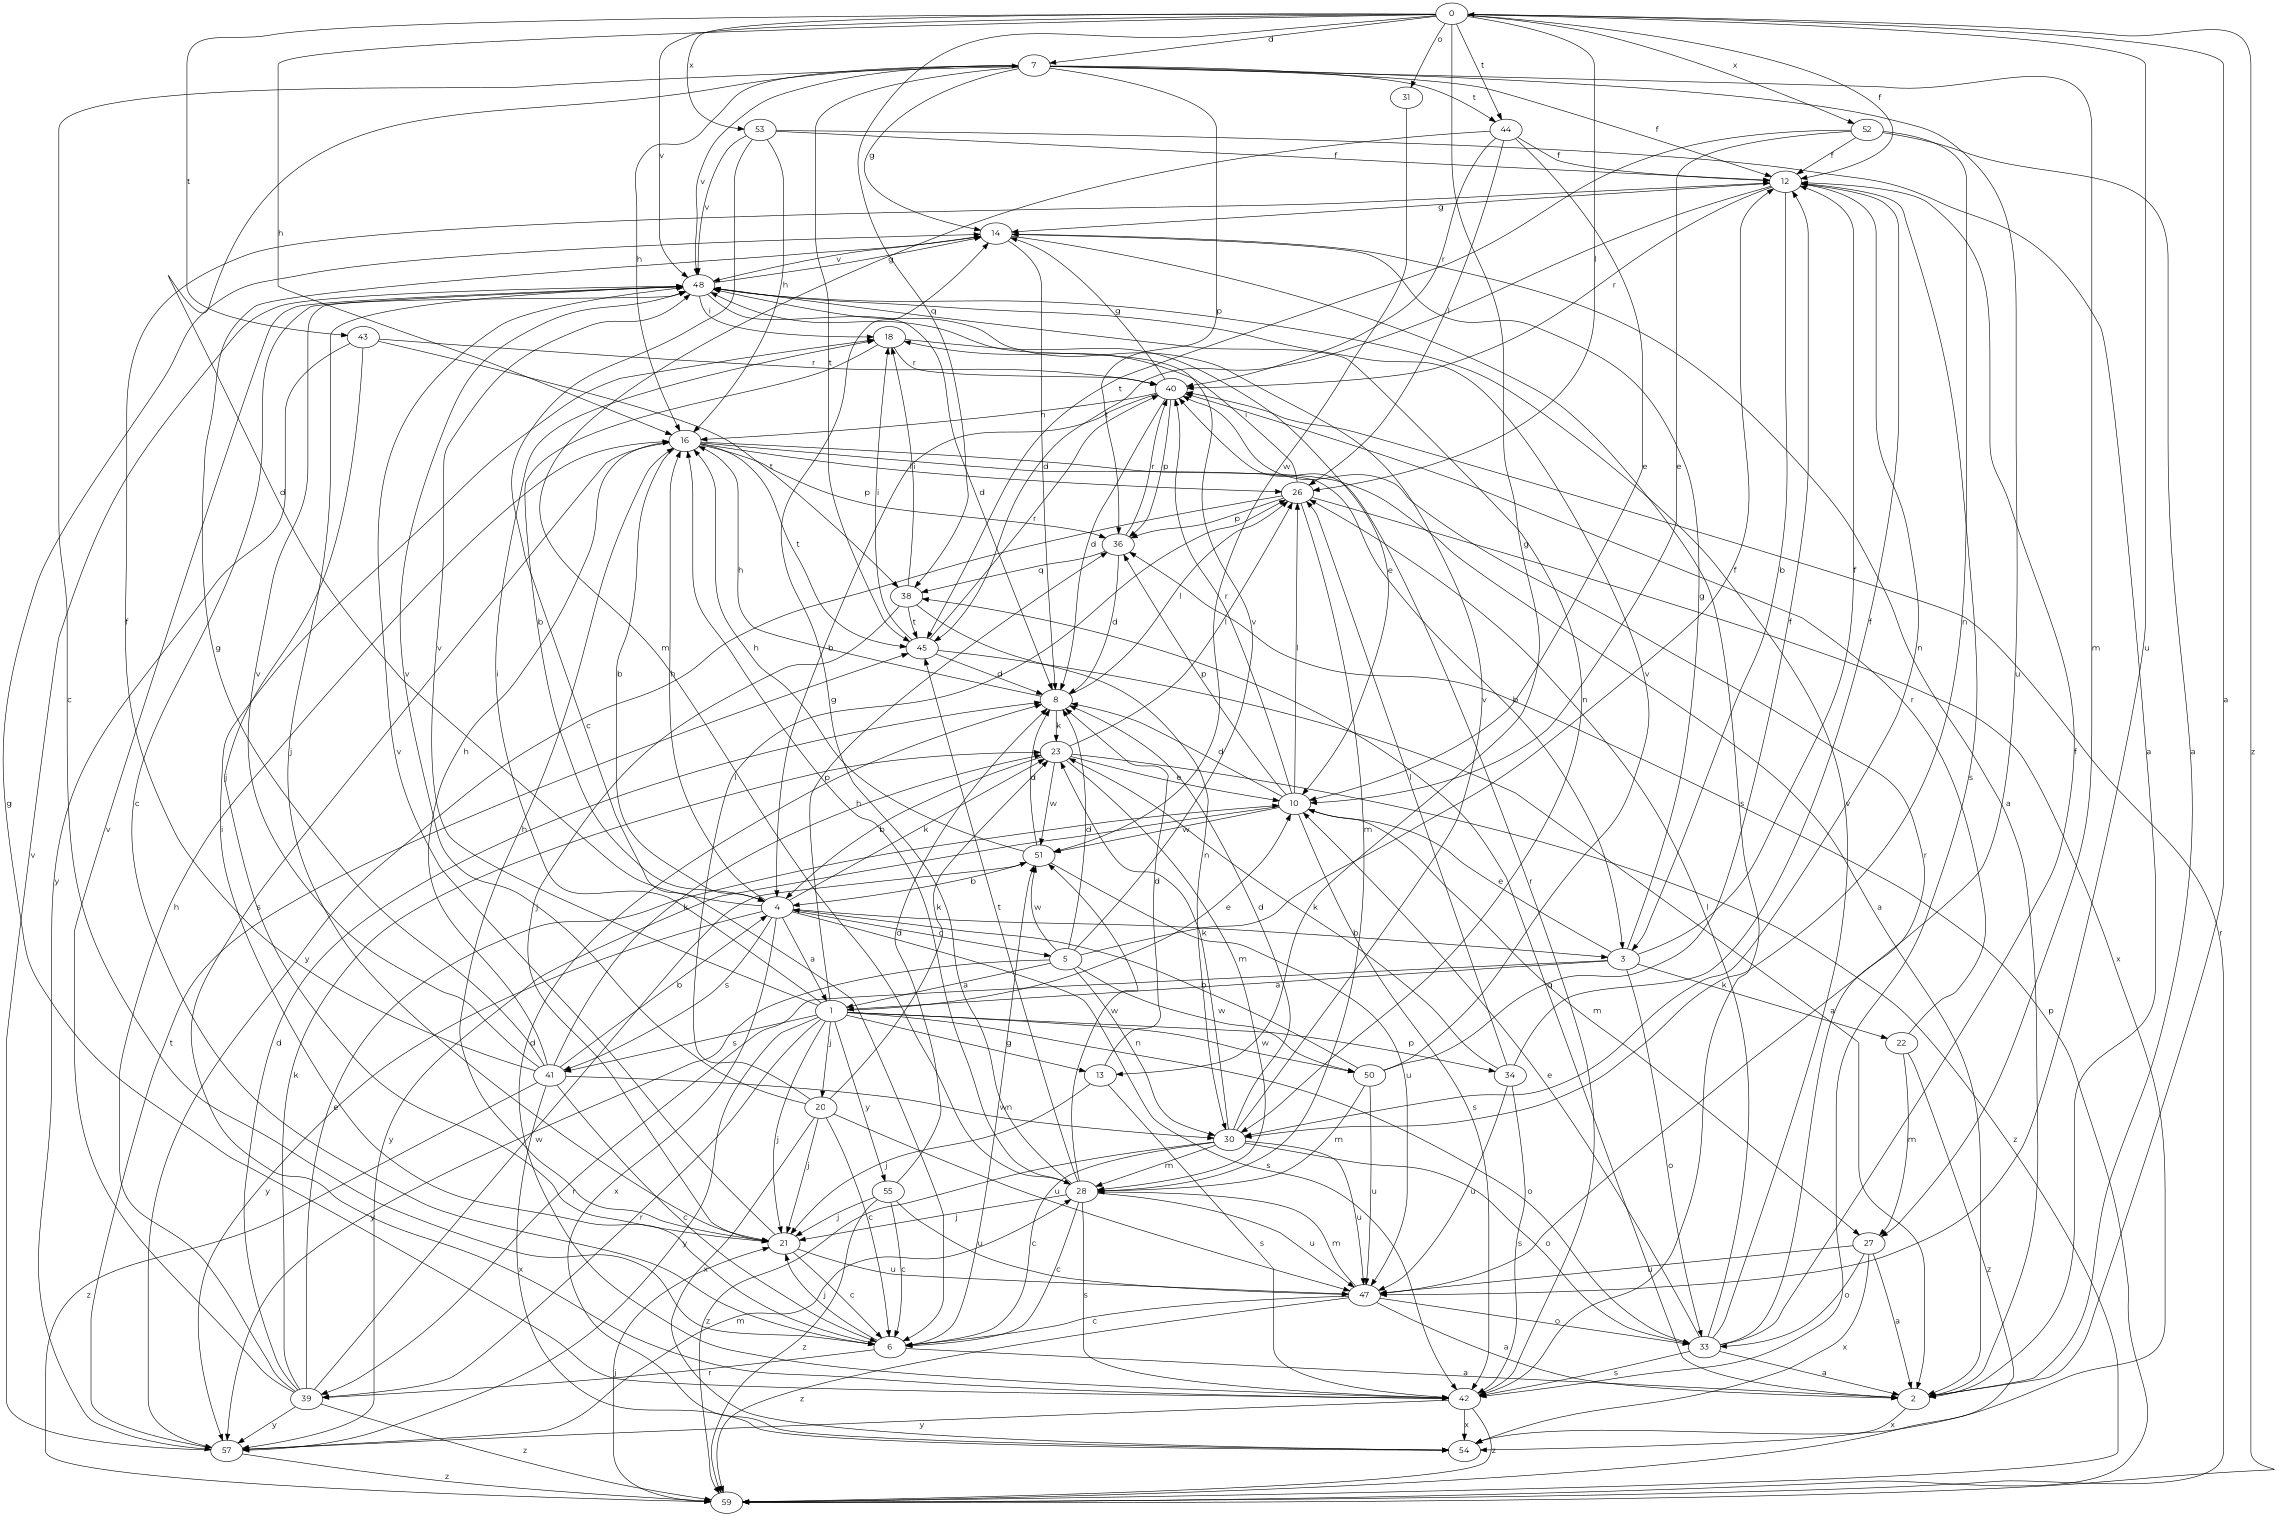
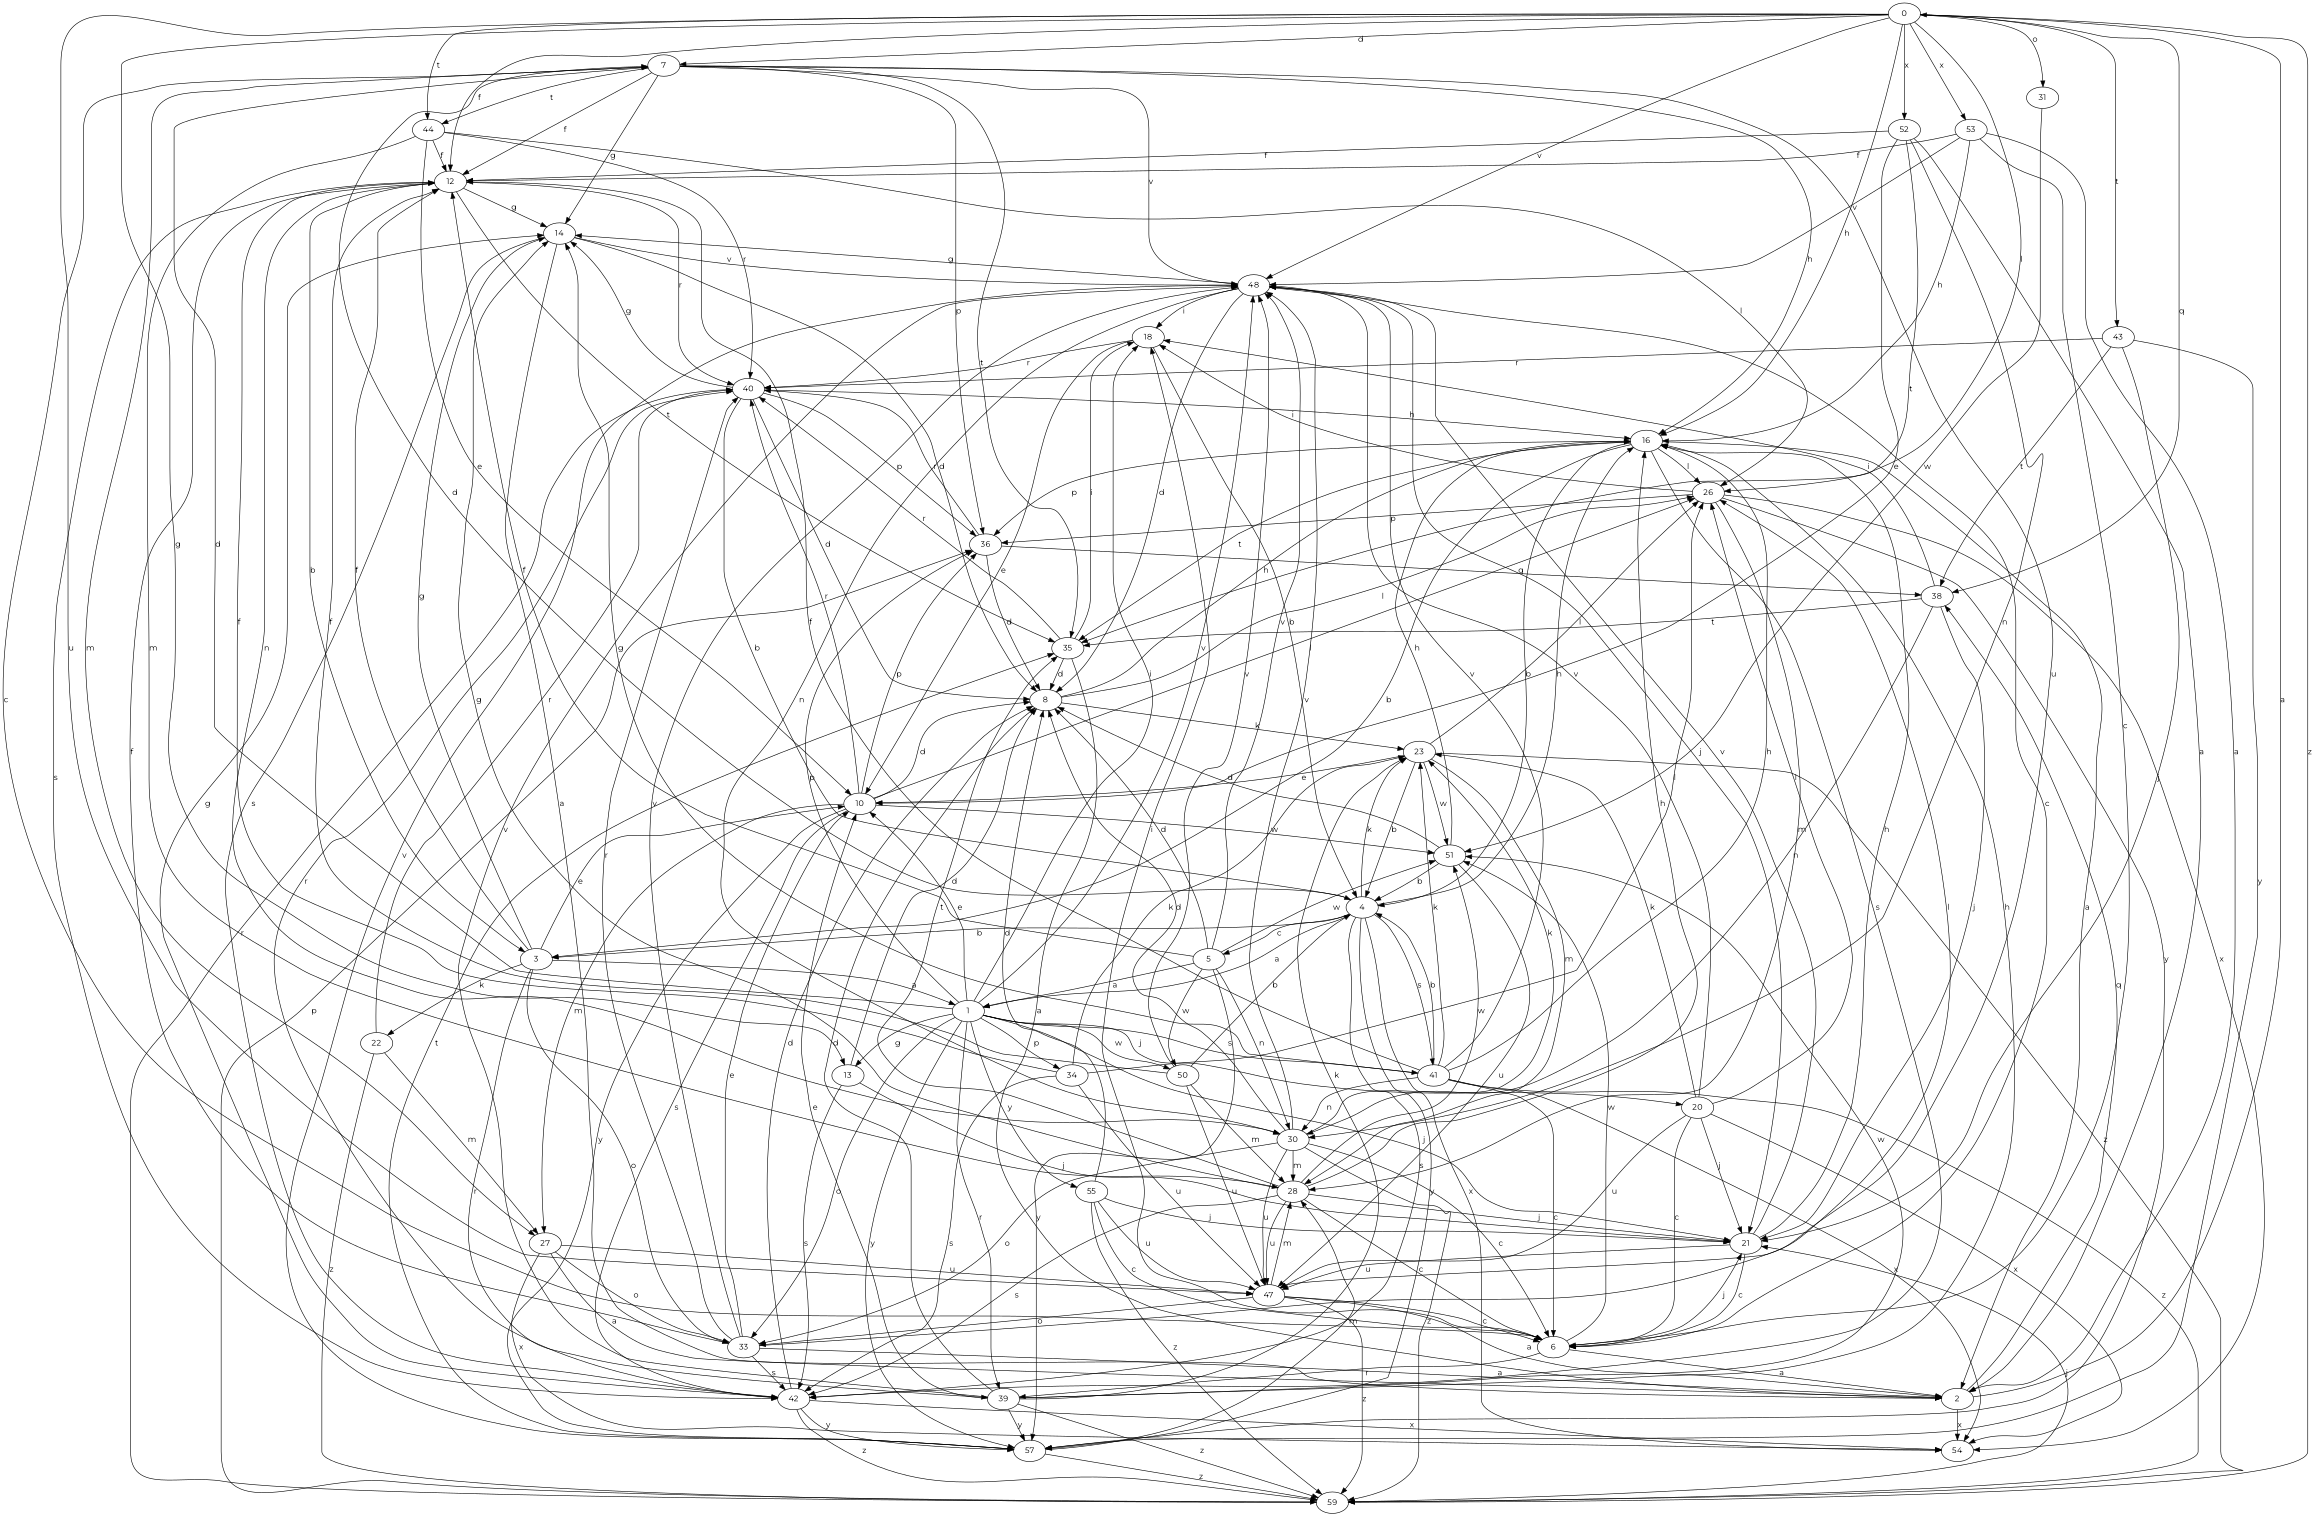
edge "1" -> "7": added, label "d"
node "45": label "45" -> "35"
